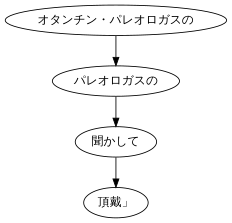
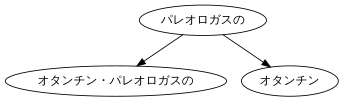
edge "オタンチン・パレオロガスの" -> "パレオロガスの": reversed
node "聞かして": label "聞かして" -> "オタンチン"
node "頂戴」": removed
